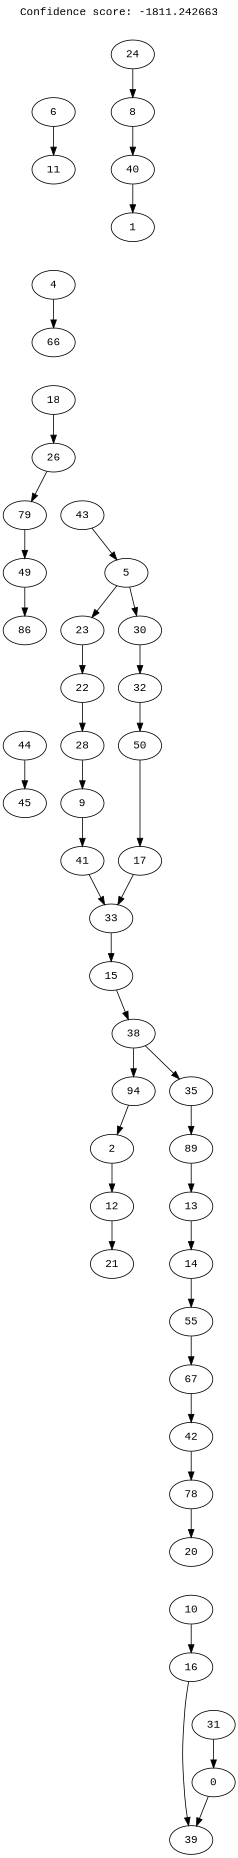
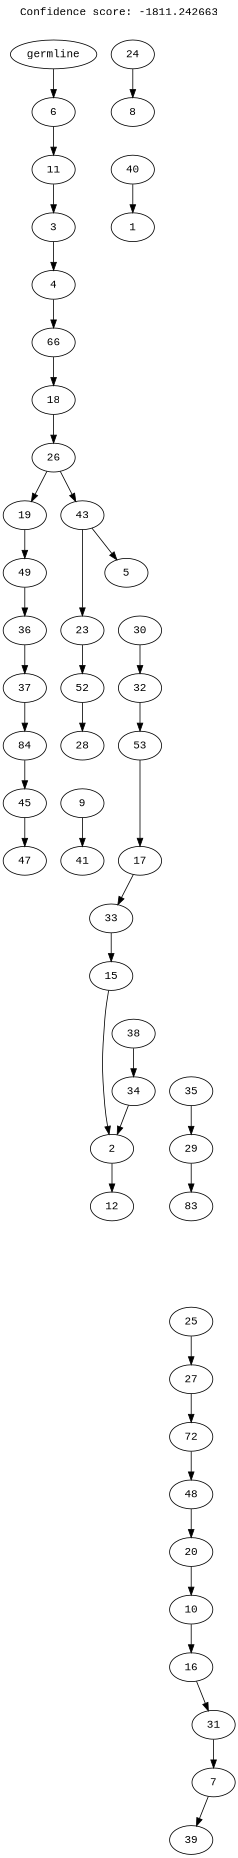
node "germline": added
edge "8" -> "40": removed
node "3": added
edge "66" -> "18": added
edge "26" -> "43": added
node "79": label "79" -> "19"
edge "5" -> "23": now "43" -> "23"
edge "5" -> "30": removed
node "86": label "86" -> "36"
node "37": added
node "22": label "22" -> "52"
node "44": label "44" -> "84"
node "50": label "50" -> "53"
edge "28" -> "9": removed
node "47": added
edge "41" -> "33": removed
edge "15" -> "38": now "15" -> "2"
edge "38" -> "35": removed
node "94": label "94" -> "34"
node "89": label "89" -> "29"
node "13": label "13" -> "83"
node "21": removed
node "14": removed
node "55": label "55" -> "25"
node "67": label "67" -> "27"
node "42": label "42" -> "72"
node "78": label "78" -> "48"
edge "20" -> "10": added
edge "16" -> "39": now "16" -> "31"
node "0": label "0" -> "7"
